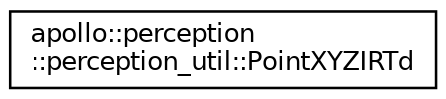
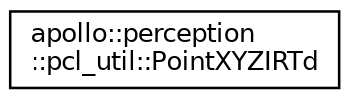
node "apollo::perception ::perception_util::PointXYZIRTd": label "apollo::perception ::perception_util::PointXYZIRTd" -> "apollo::perception ::pcl_util::PointXYZIRTd"
